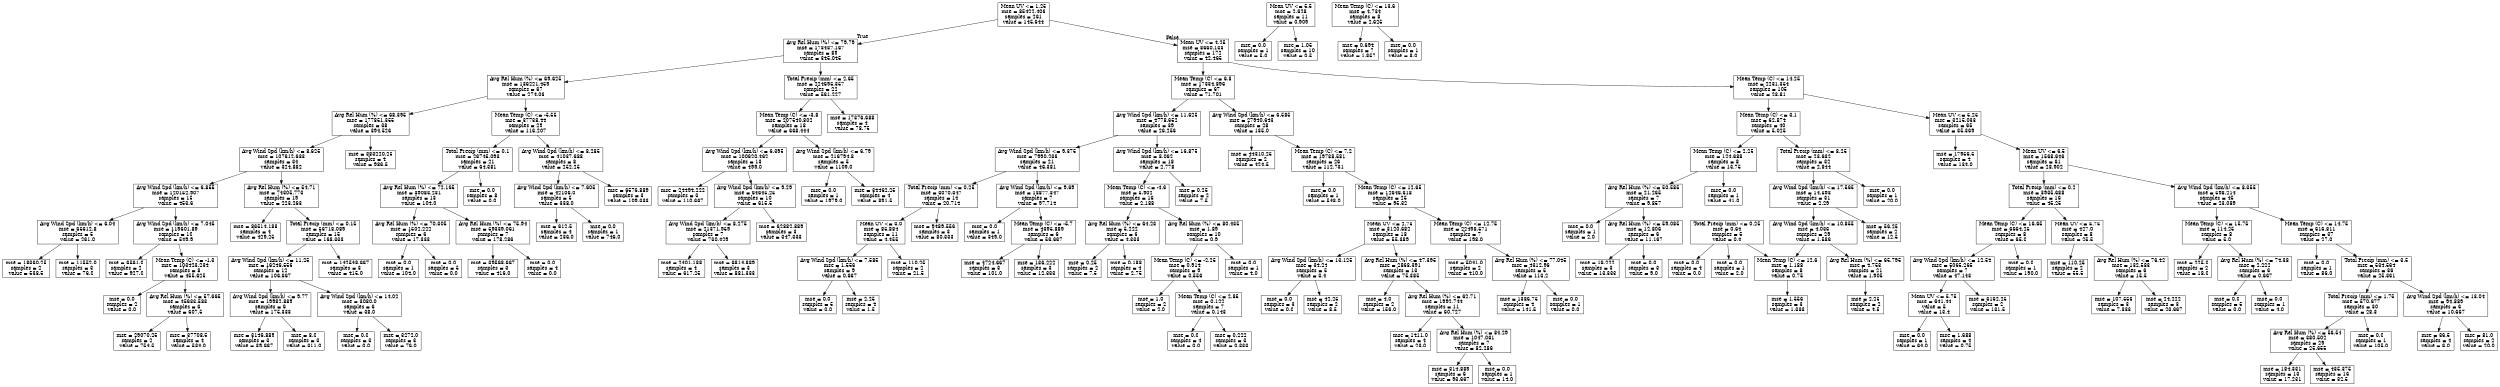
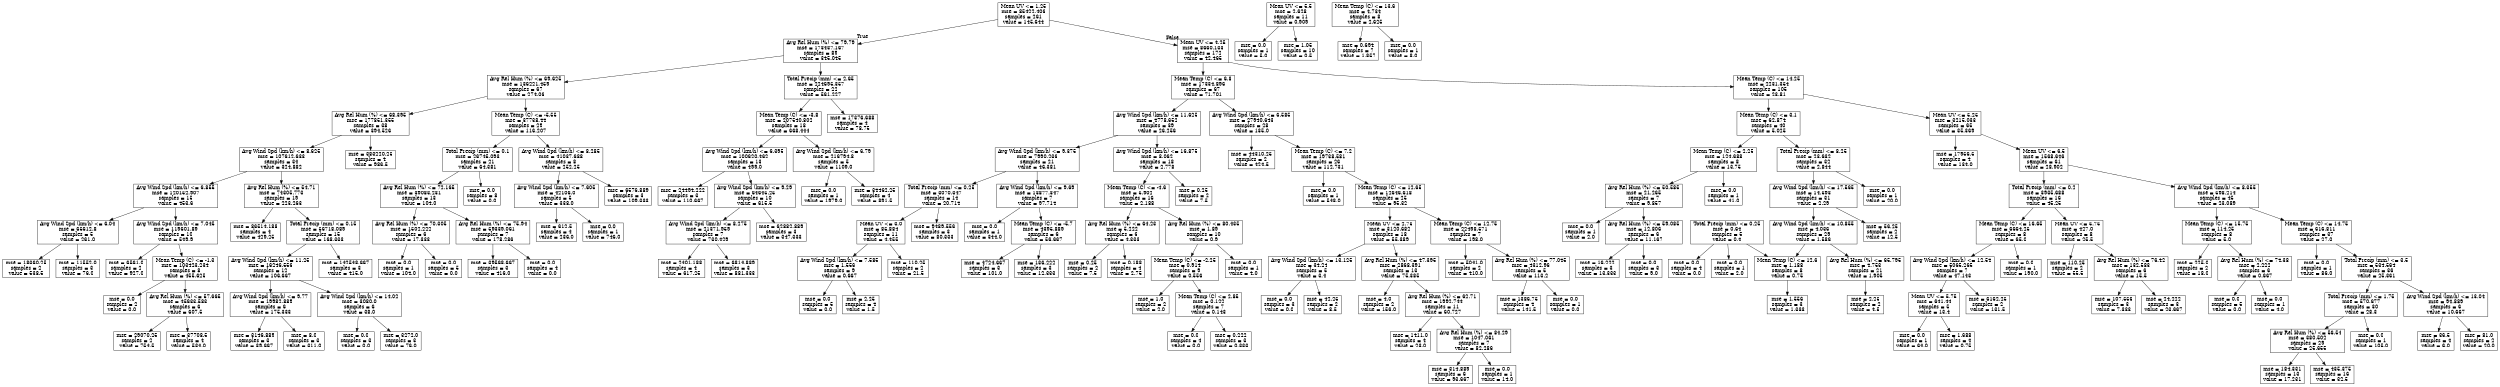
node "mse = 0.0 samples = 1 value = 349.0": label "mse = 0.0 samples = 1 value = 349.0" -> "mse = 0.0 samples = 1 value = 344.0"
node "Mean UV <= 5.75 mse = 641.44 value = 5 value = 13.4": label "Mean UV <= 5.75 mse = 641.44 value = 5 value = 13.4" -> "Mean UV <= 5.75 mse = 641.44 samples = 5 value = 13.4"
